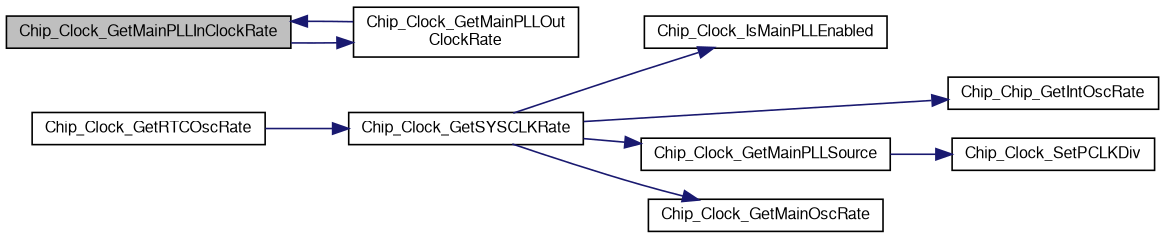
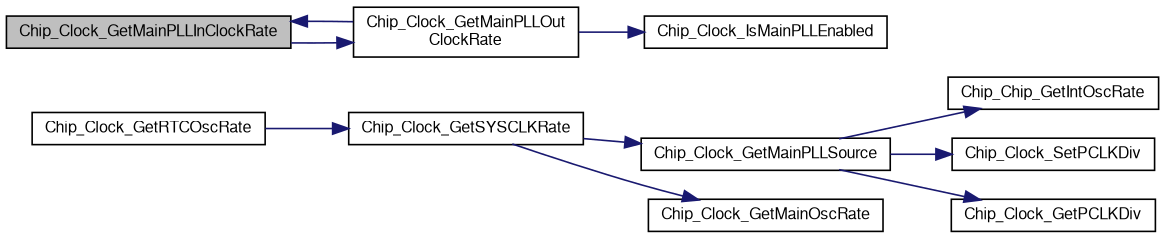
edge "Chip_Clock_GetSYSCLKRate" -> "Chip_Clock_IsMainPLLEnabled": now "Chip_Clock_GetMainPLLOut ClockRate" -> "Chip_Clock_IsMainPLLEnabled"
edge "Chip_Clock_GetSYSCLKRate" -> "Chip_Chip_GetIntOscRate": now "Chip_Clock_GetMainPLLSource" -> "Chip_Chip_GetIntOscRate"
node "Chip_Clock_GetPCLKDiv": added
